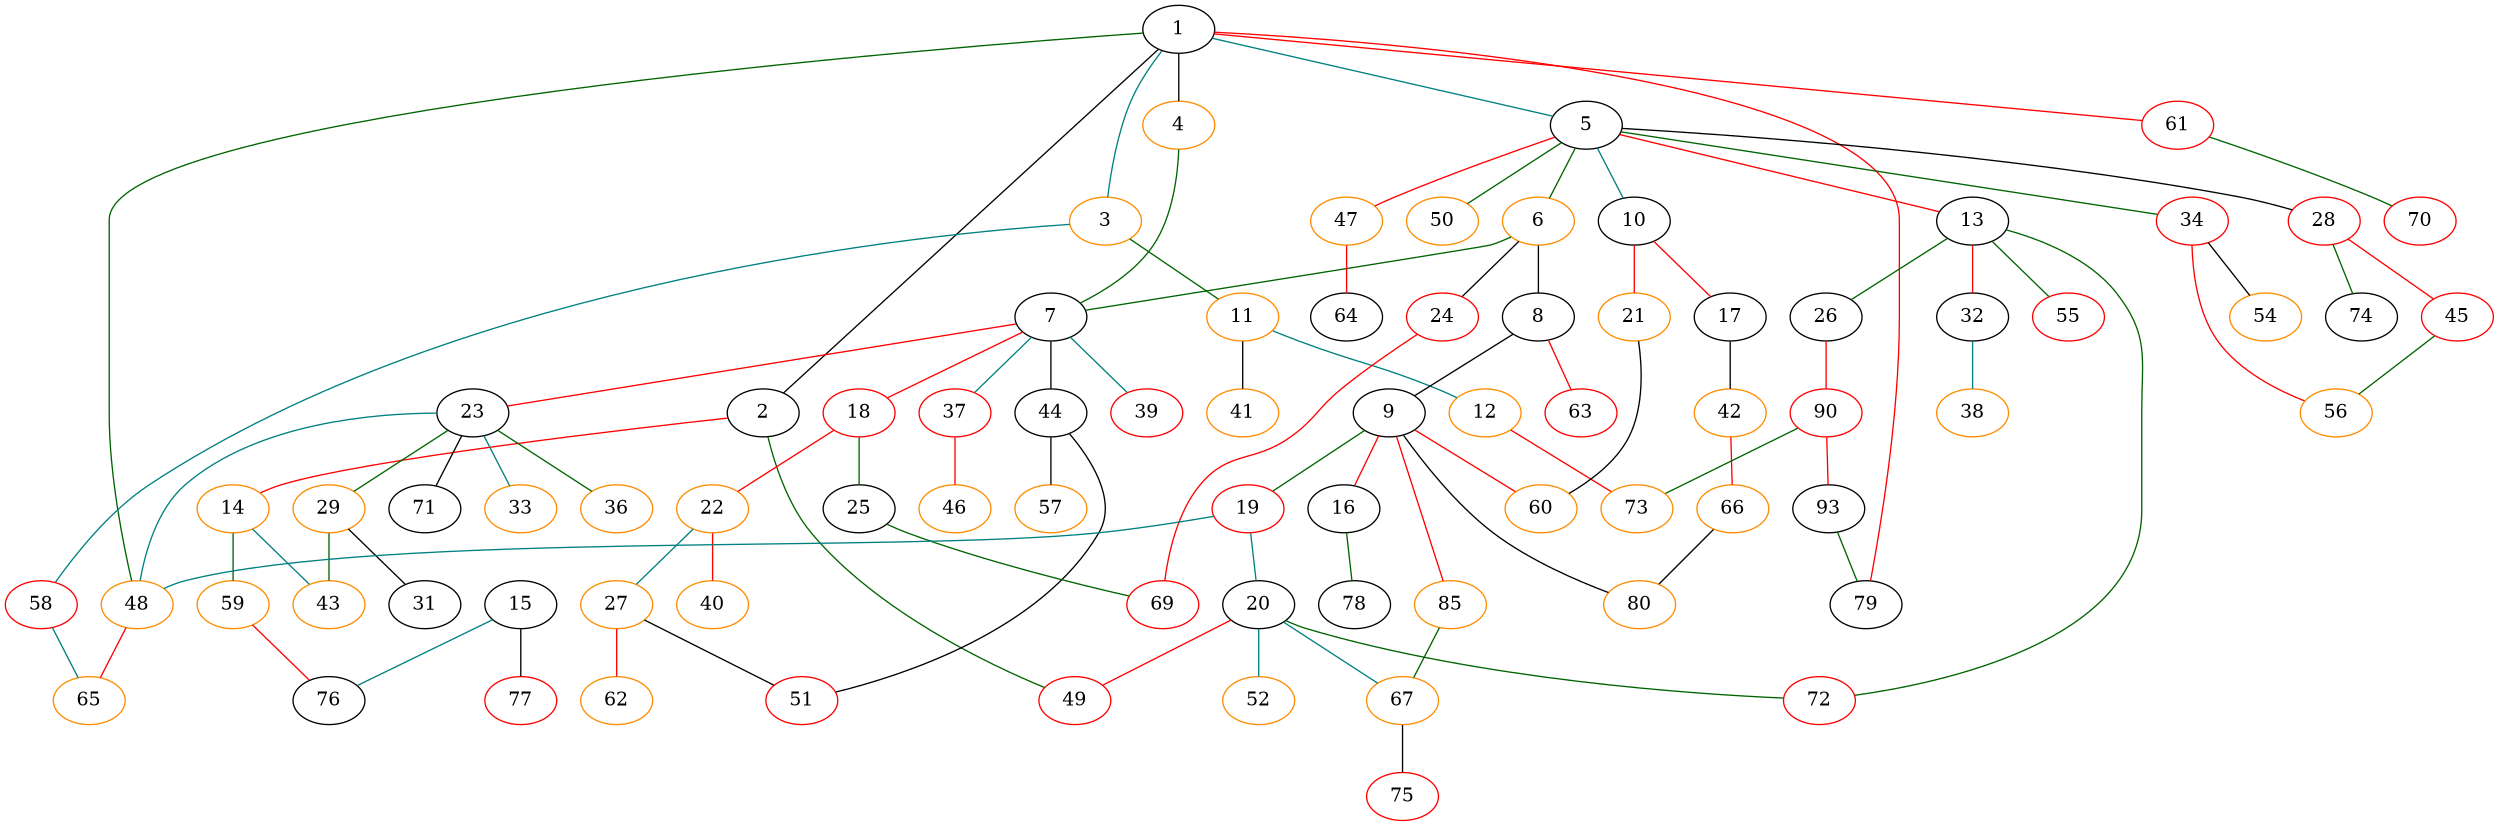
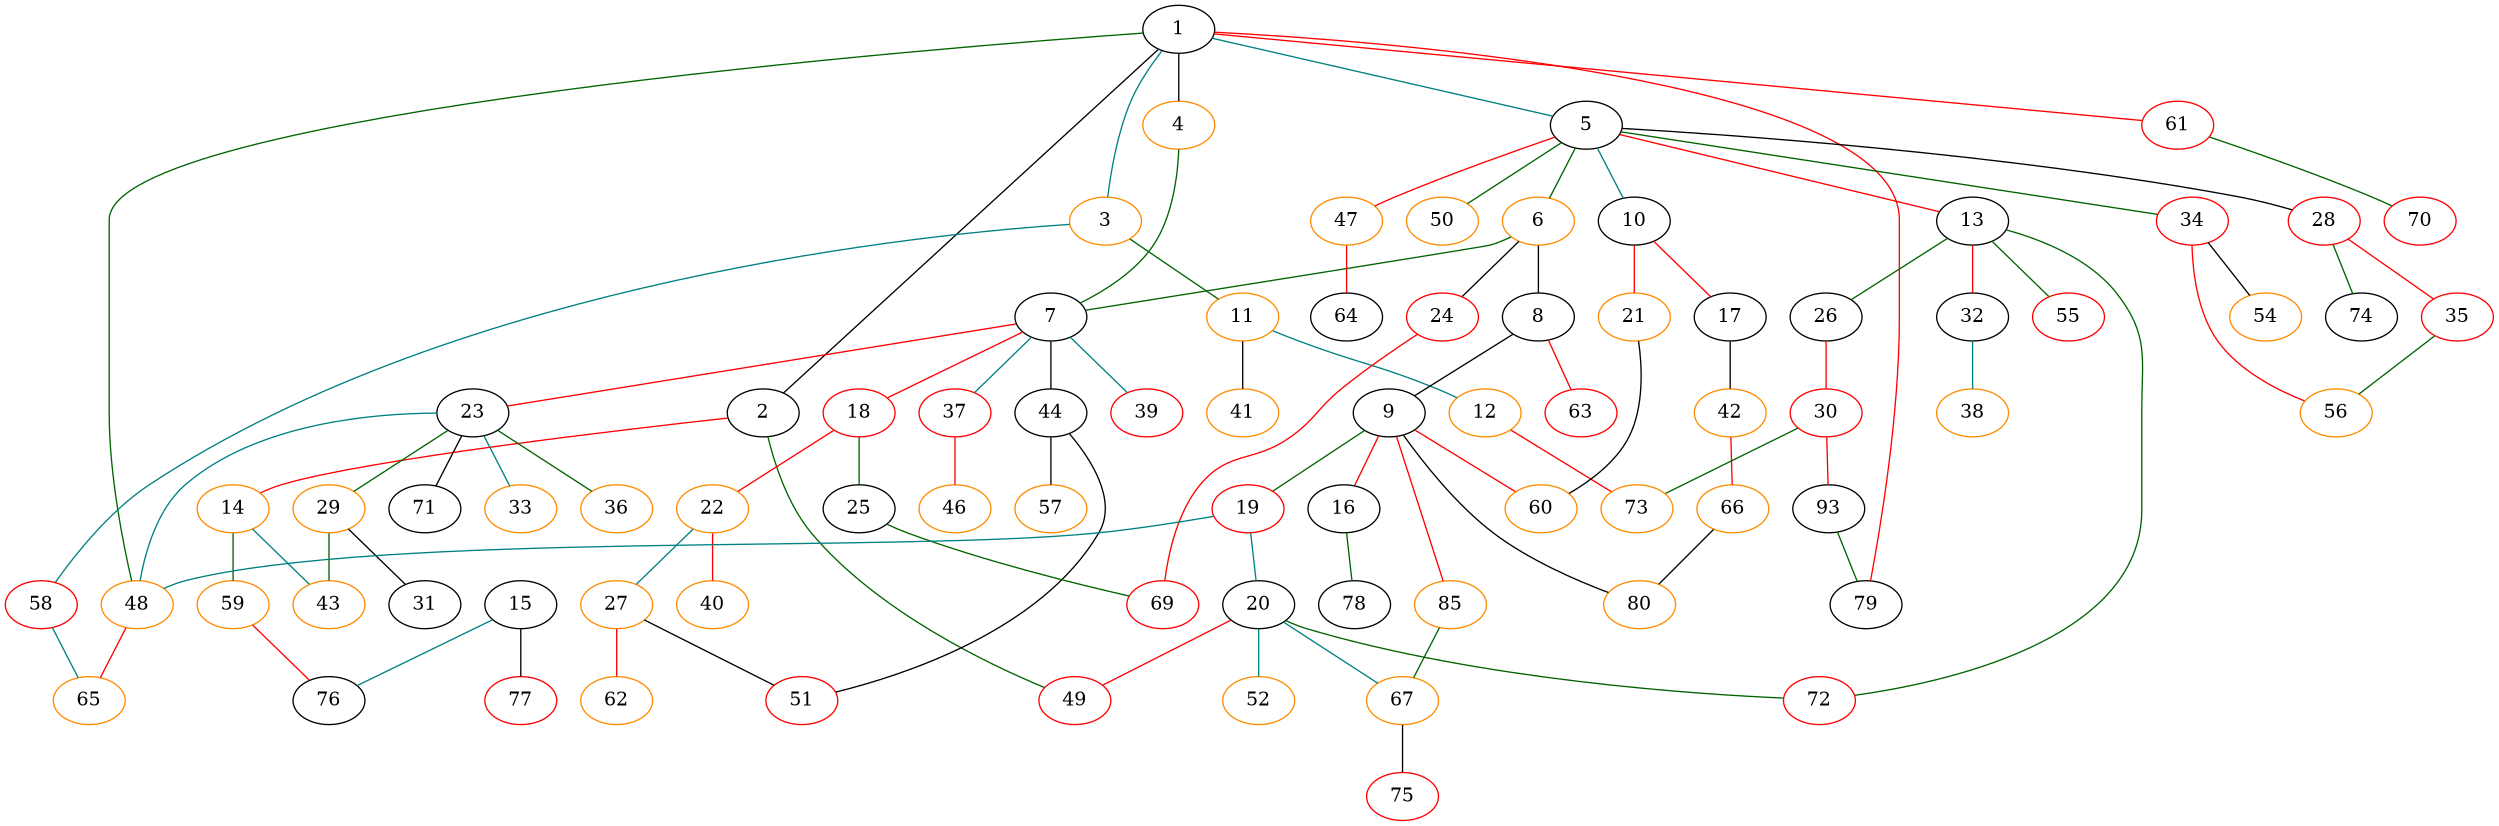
node "45": label "45" -> "35"
node "90": label "90" -> "30"
